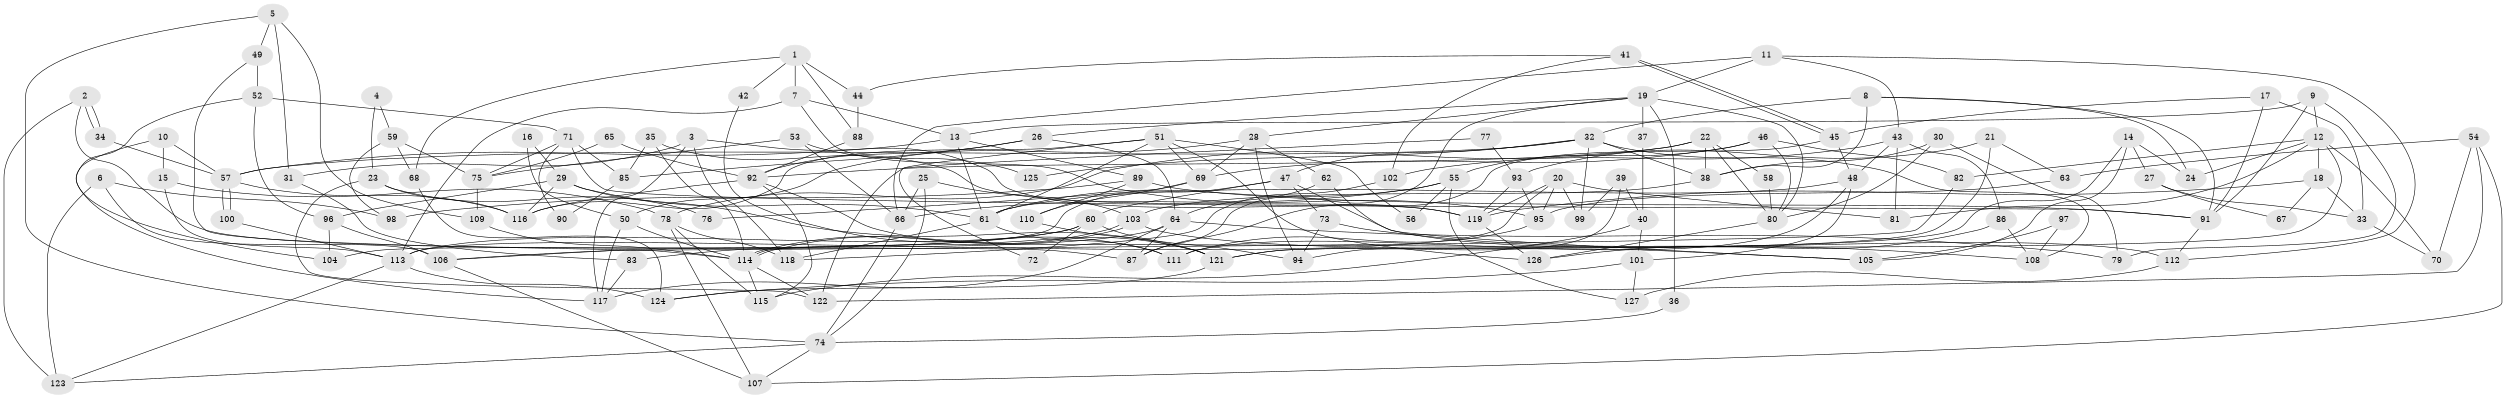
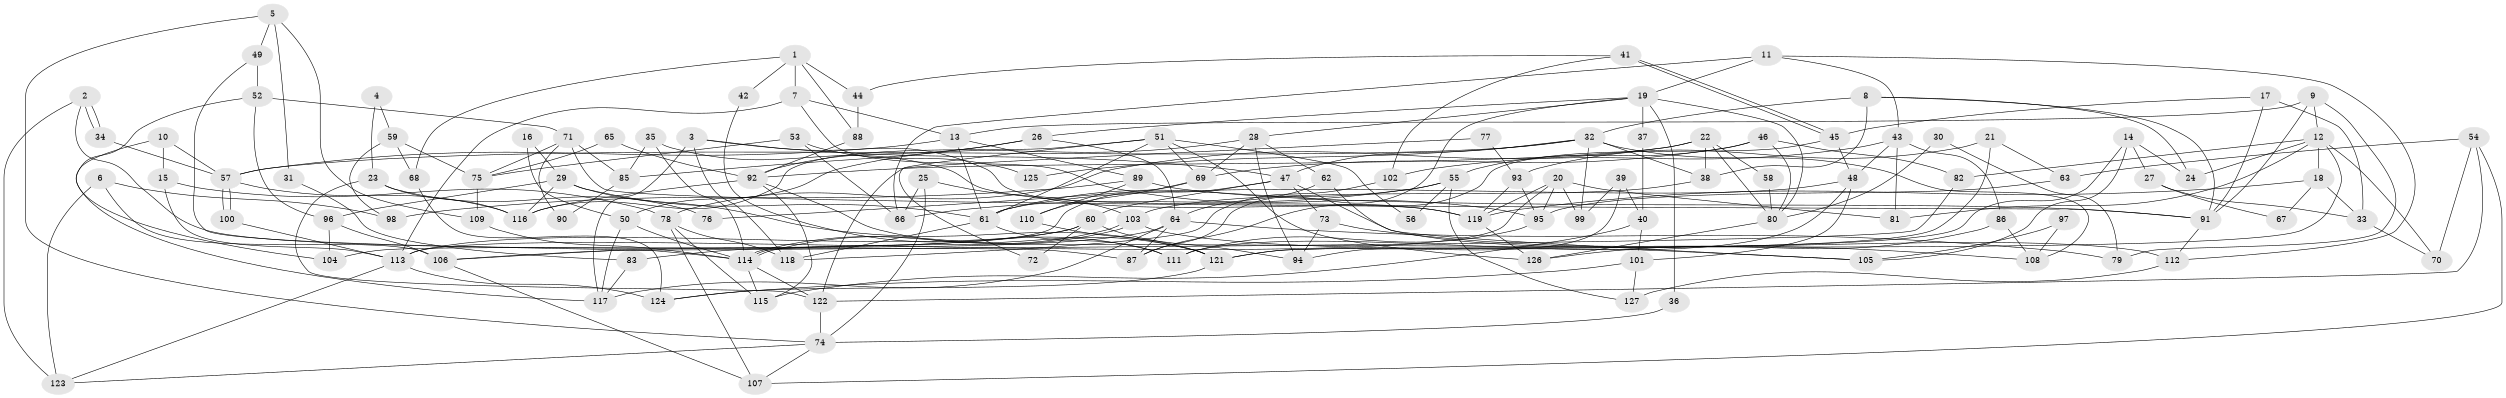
edge "30" -- "38": removed
edge "3" -- "31": now "3" -- "47"
edge "66" -- "74": now "122" -- "74"
